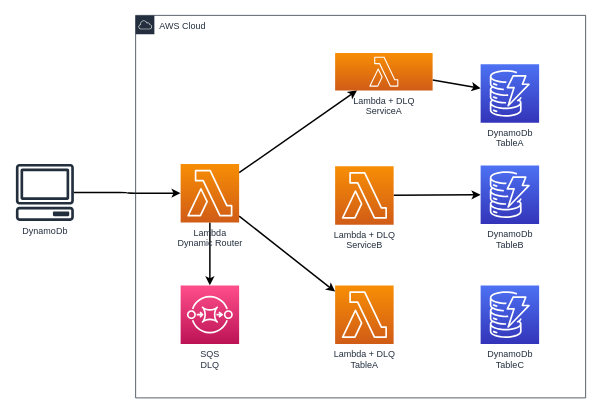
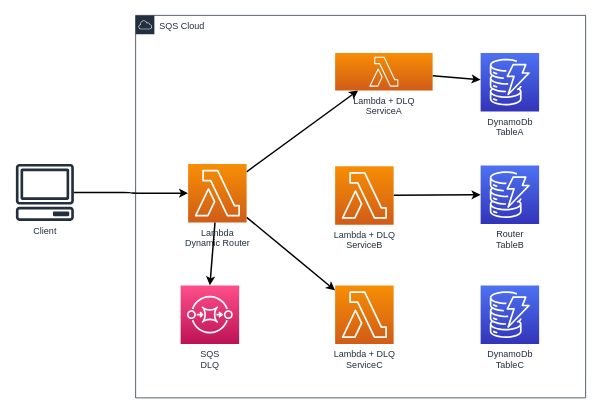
node "AWS Cloud": label "AWS Cloud" -> "SQS Cloud"
node "DynamoDb TableA": moved (510, 93) -> (510, 82)
node "Lambda Dynamic Router": moved (210, 193) -> (217, 193)
node "DynamoDb": label "DynamoDb" -> "Client"
node "DynamoDb TableB": label "DynamoDb TableB" -> "Router TableB"
node "Lambda + DLQ TableA": label "Lambda + DLQ TableA" -> "Lambda + DLQ ServiceC"
